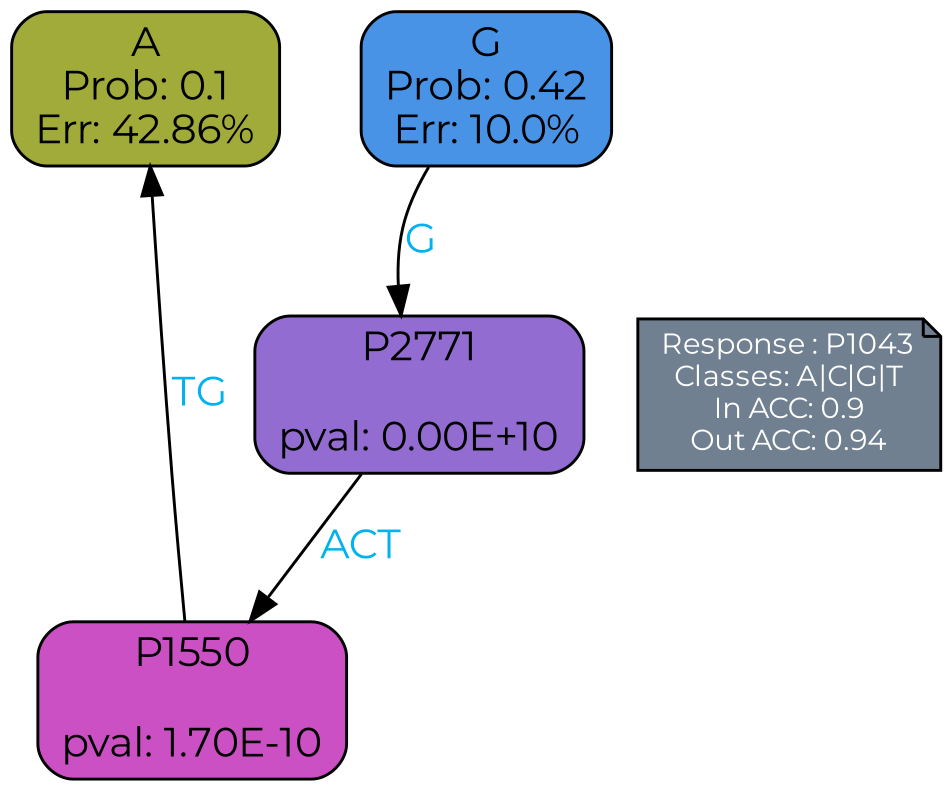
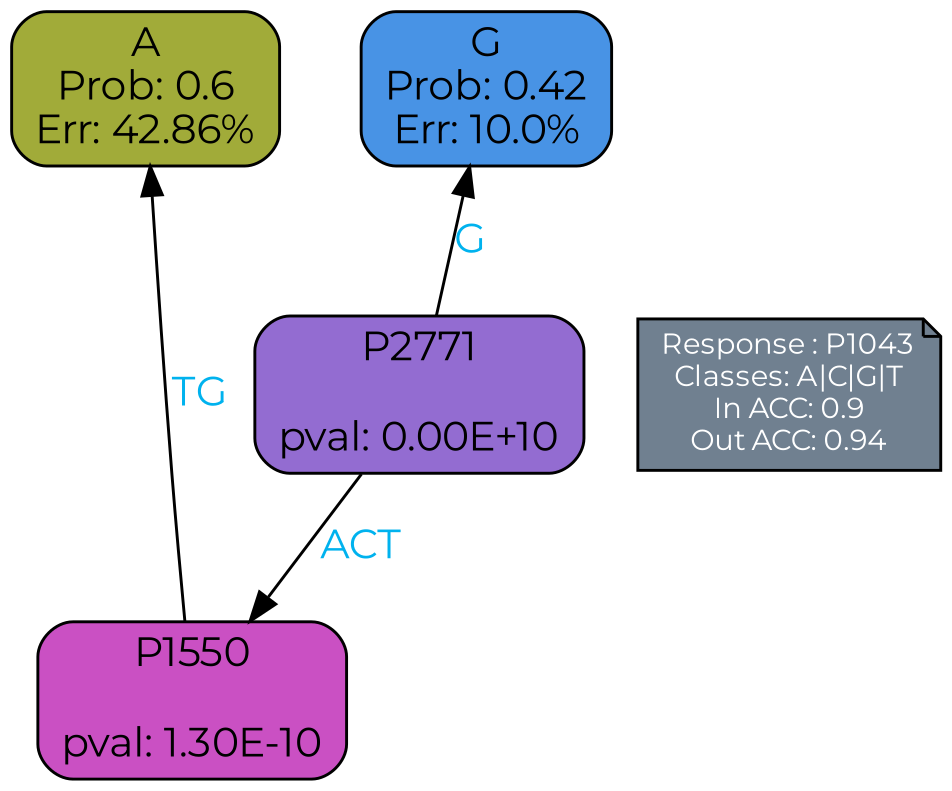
node "A Prob: 0.1 Err: 42.86%": label "A Prob: 0.1 Err: 42.86%" -> "A Prob: 0.6 Err: 42.86%"
edge "G Prob: 0.42 Err: 10.0%" -> "P2771 pval: 0.00E+10": reversed
node "P1550 pval: 1.70E-10": label "P1550 pval: 1.70E-10" -> "P1550 pval: 1.30E-10"
